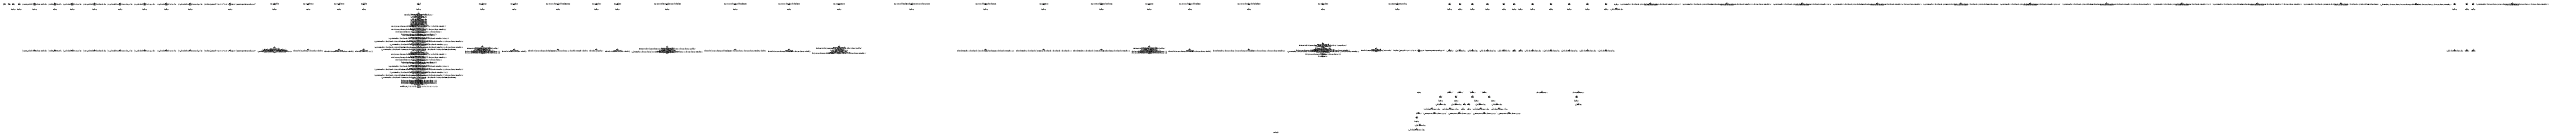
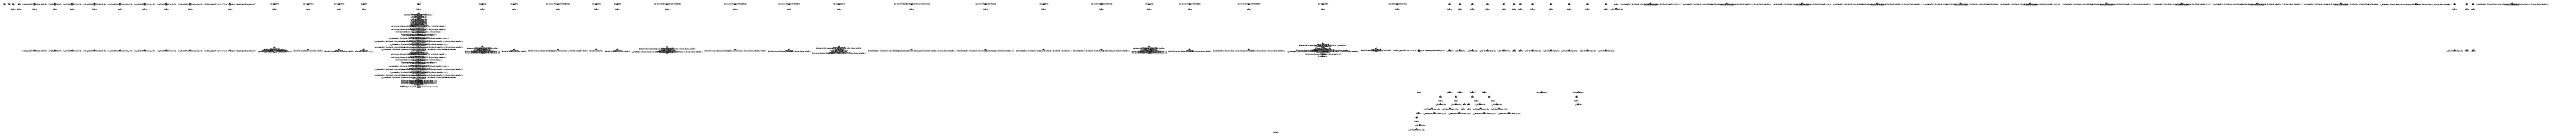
node "119": added
node "77": added
